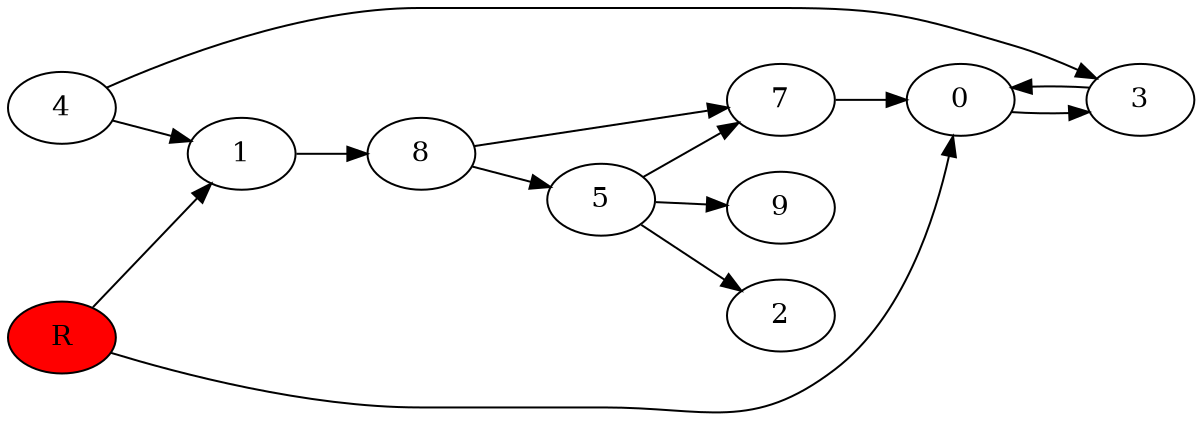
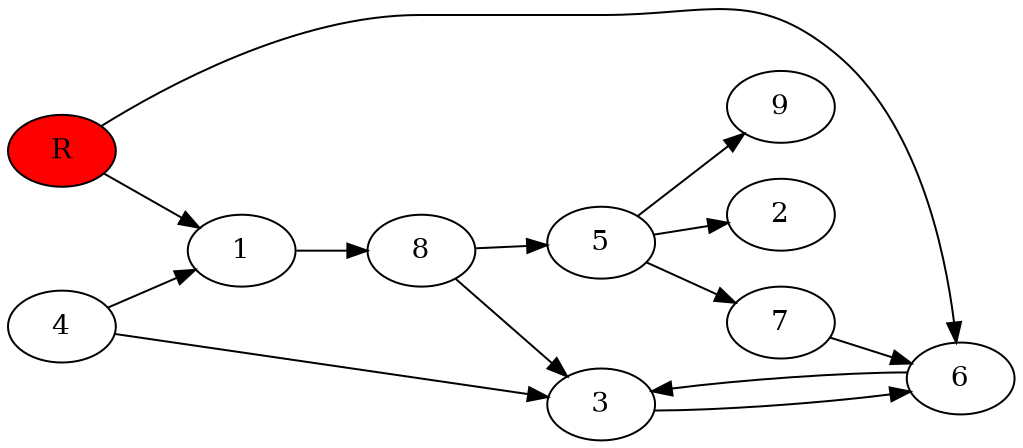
node "0": label "0" -> "6"
edge "8" -> "7": now "8" -> "3"
